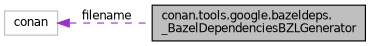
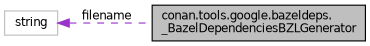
node "conan": label "conan" -> "string"
